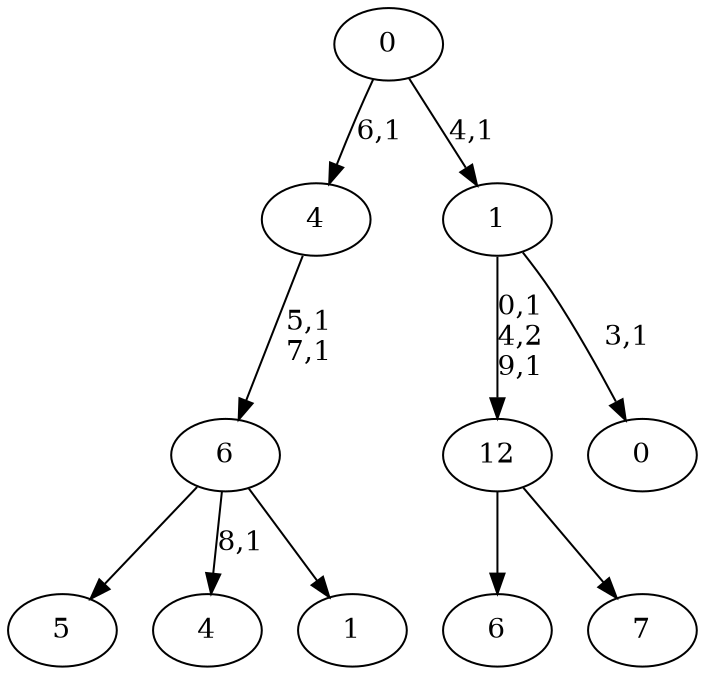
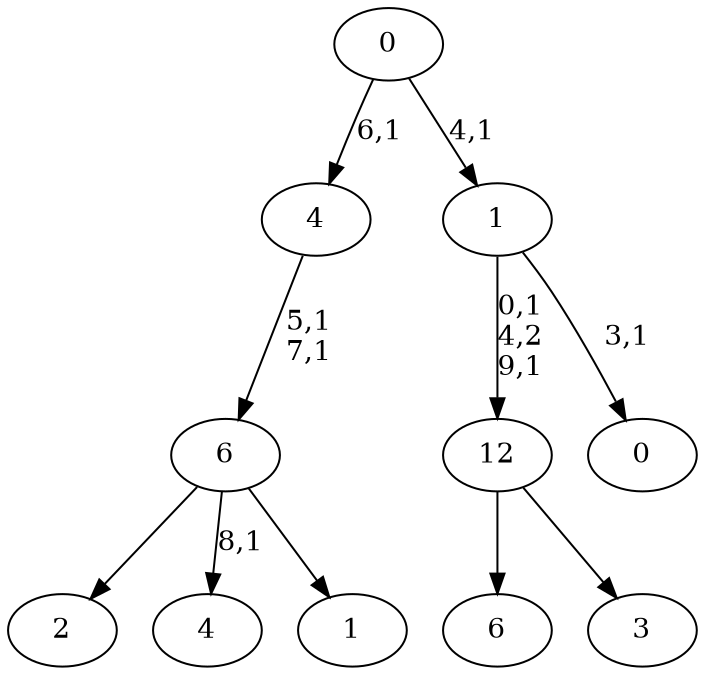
node "5": label "5" -> "2"
node "7": label "7" -> "3"
